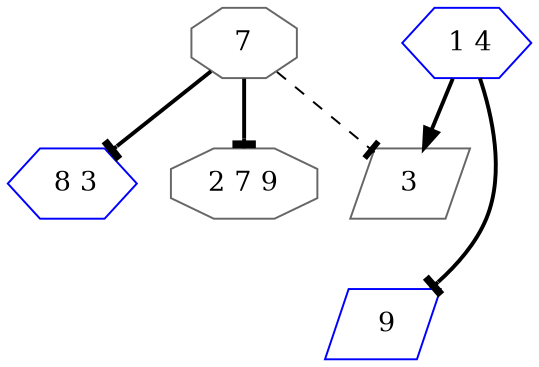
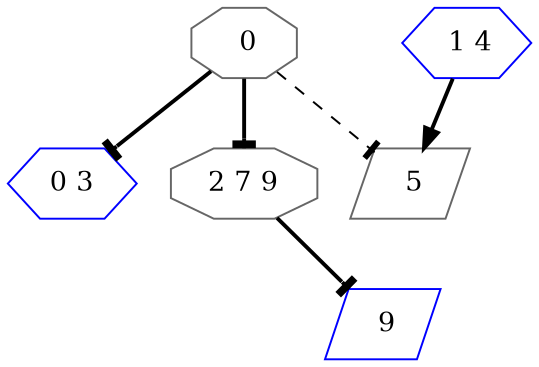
node "7": label "7" -> "0"
node "8 3": label "8 3" -> "0 3"
node "3": label "3" -> "5"
edge "1 4" -> "9": now "2 7 9" -> "9"
